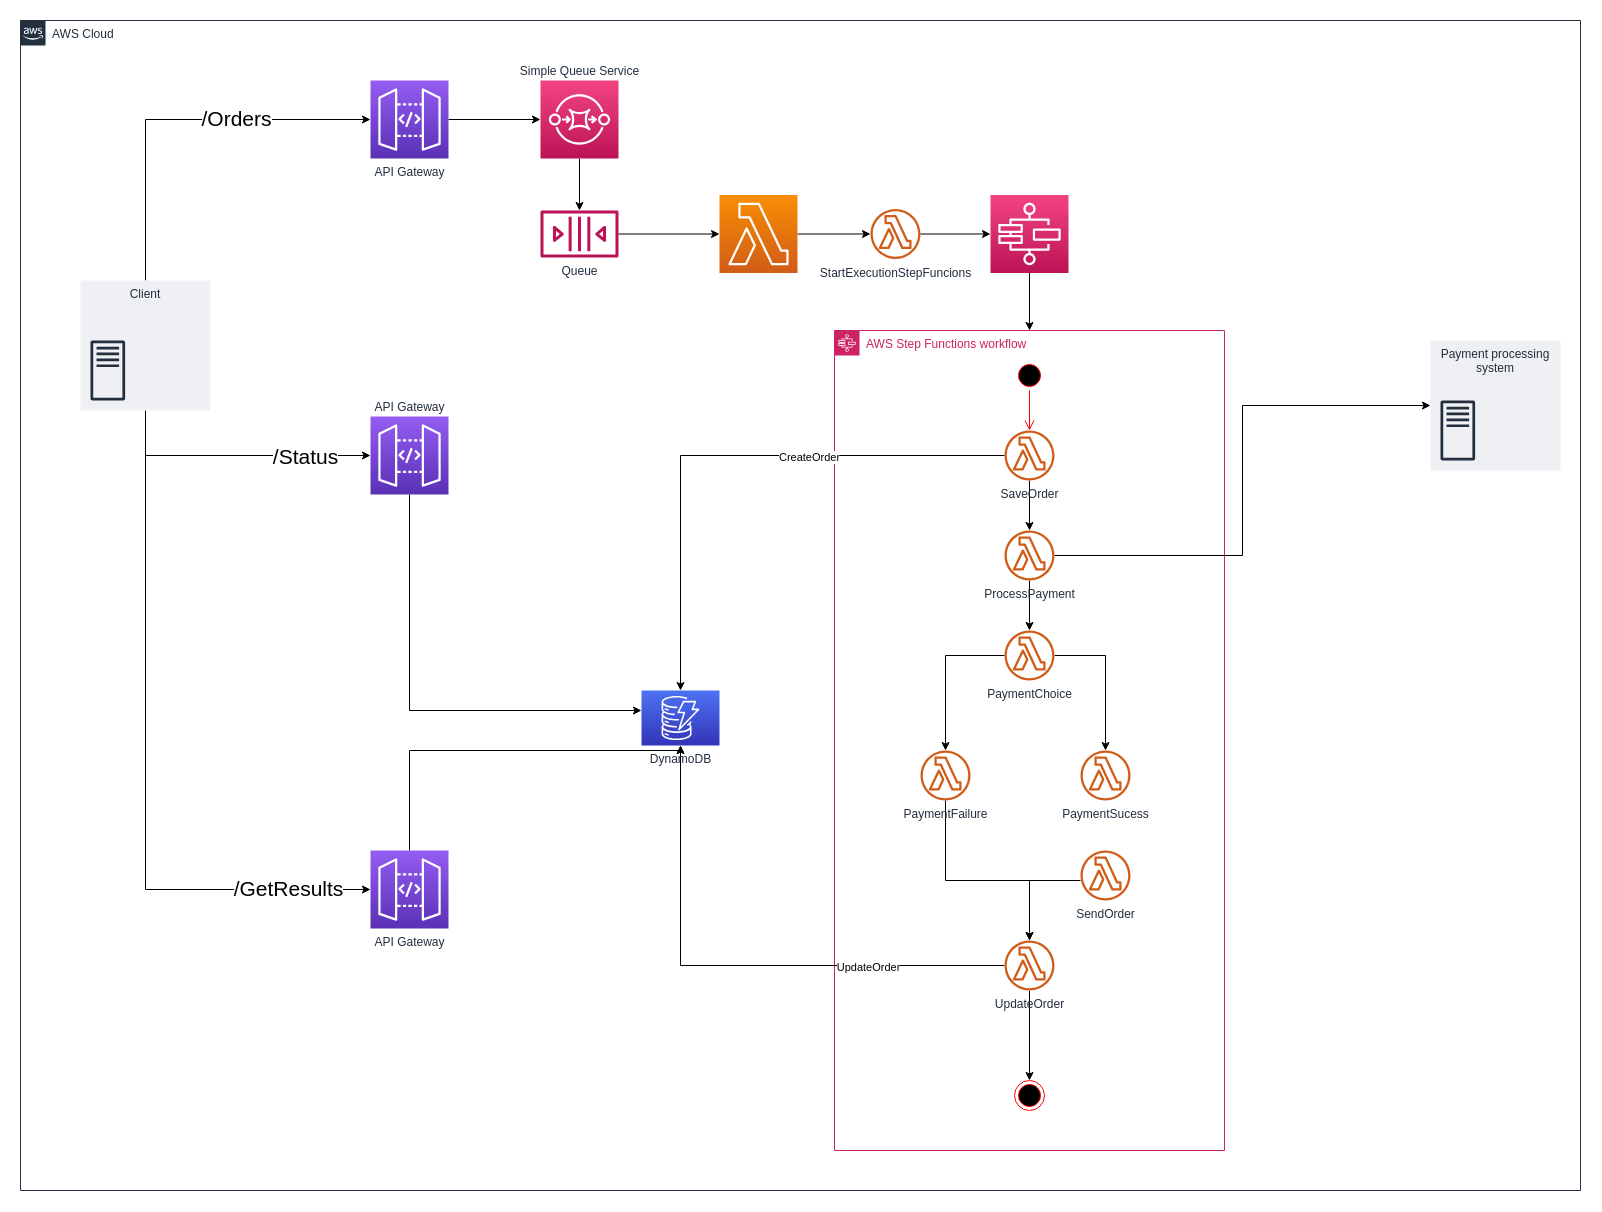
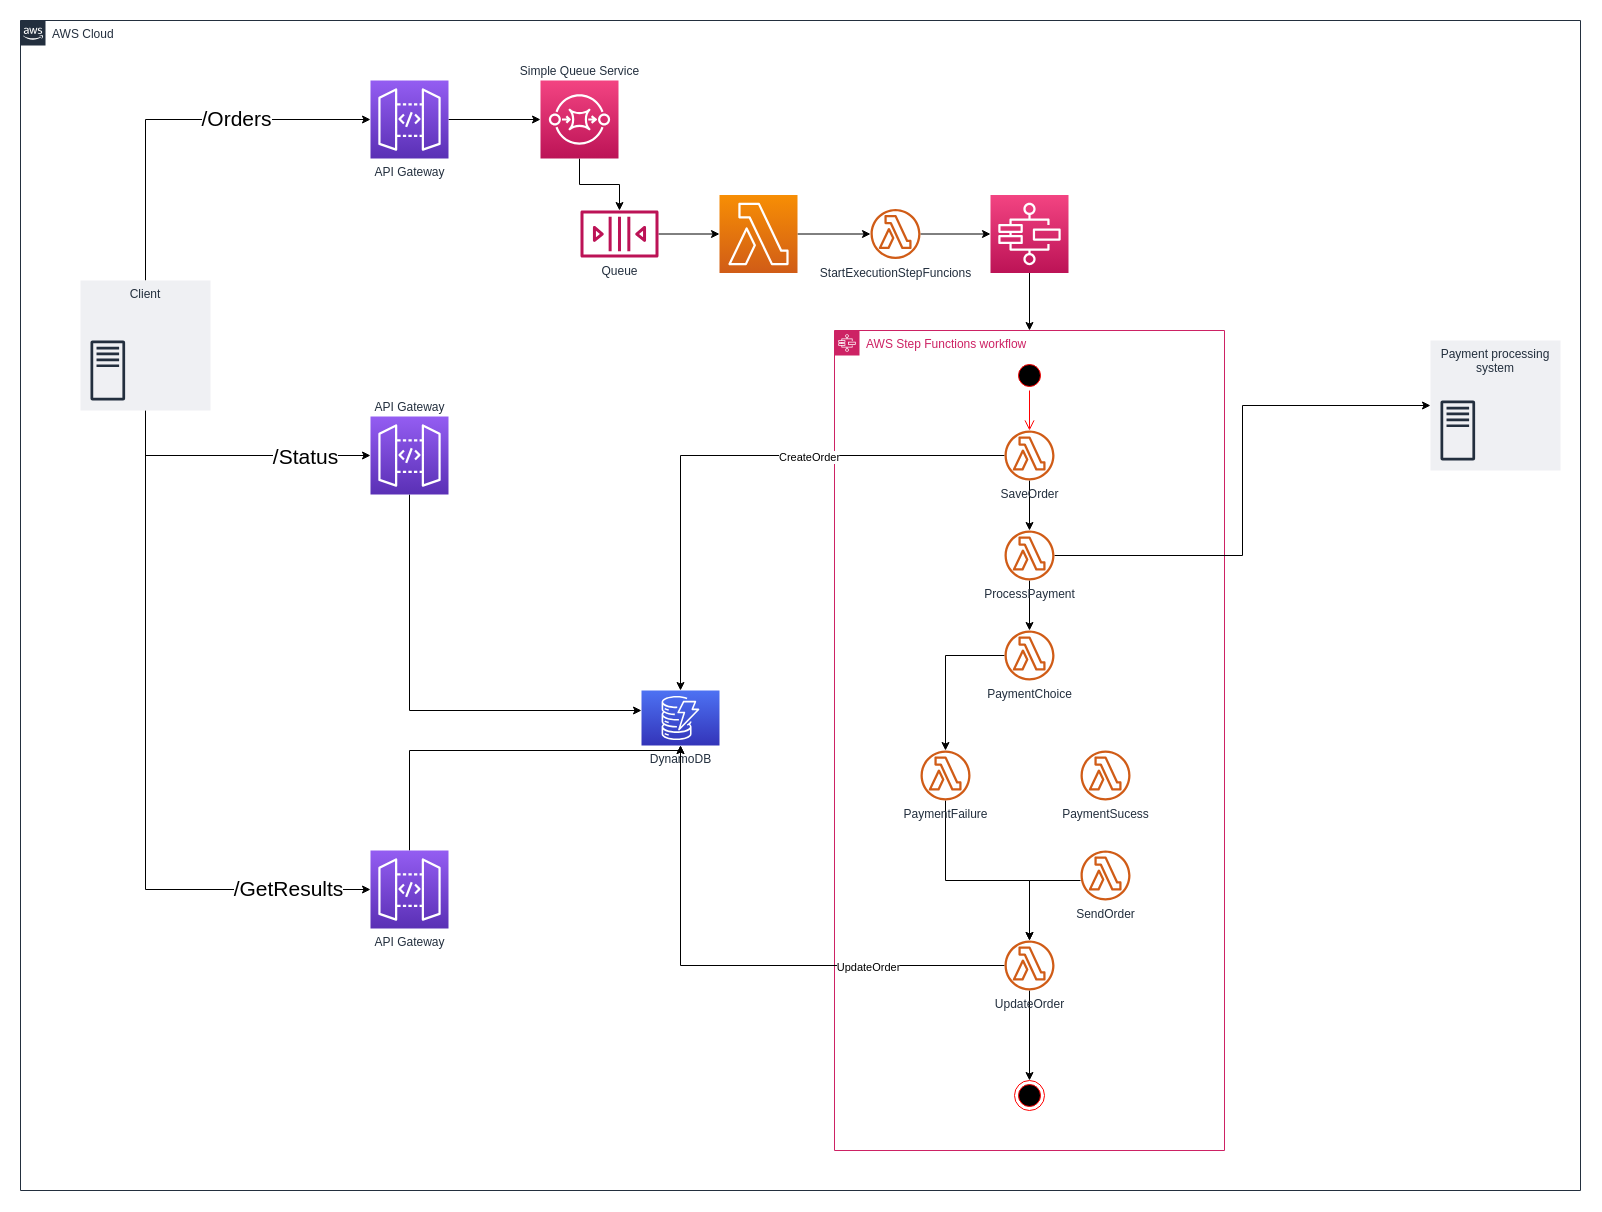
node "Queue": moved (580, 234) -> (620, 234)
edge "PaymentChoice" -> "PaymentSucess": removed
